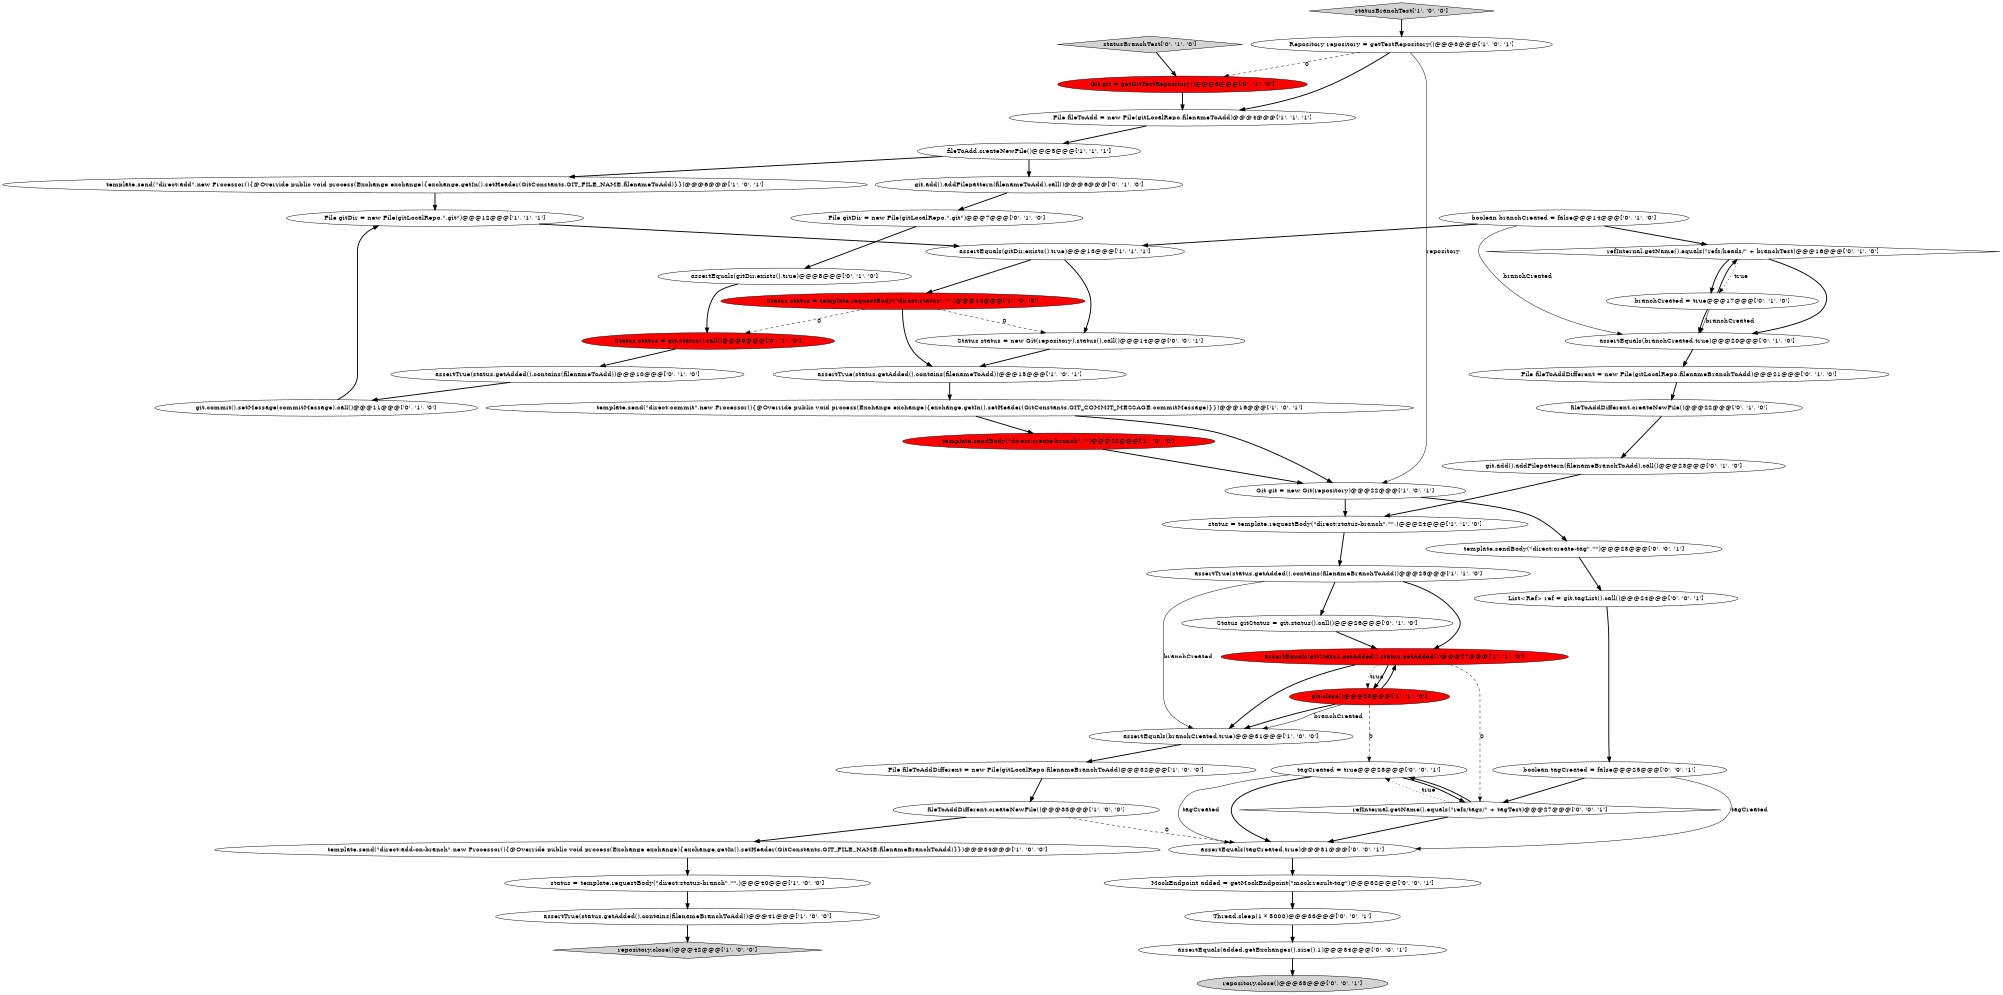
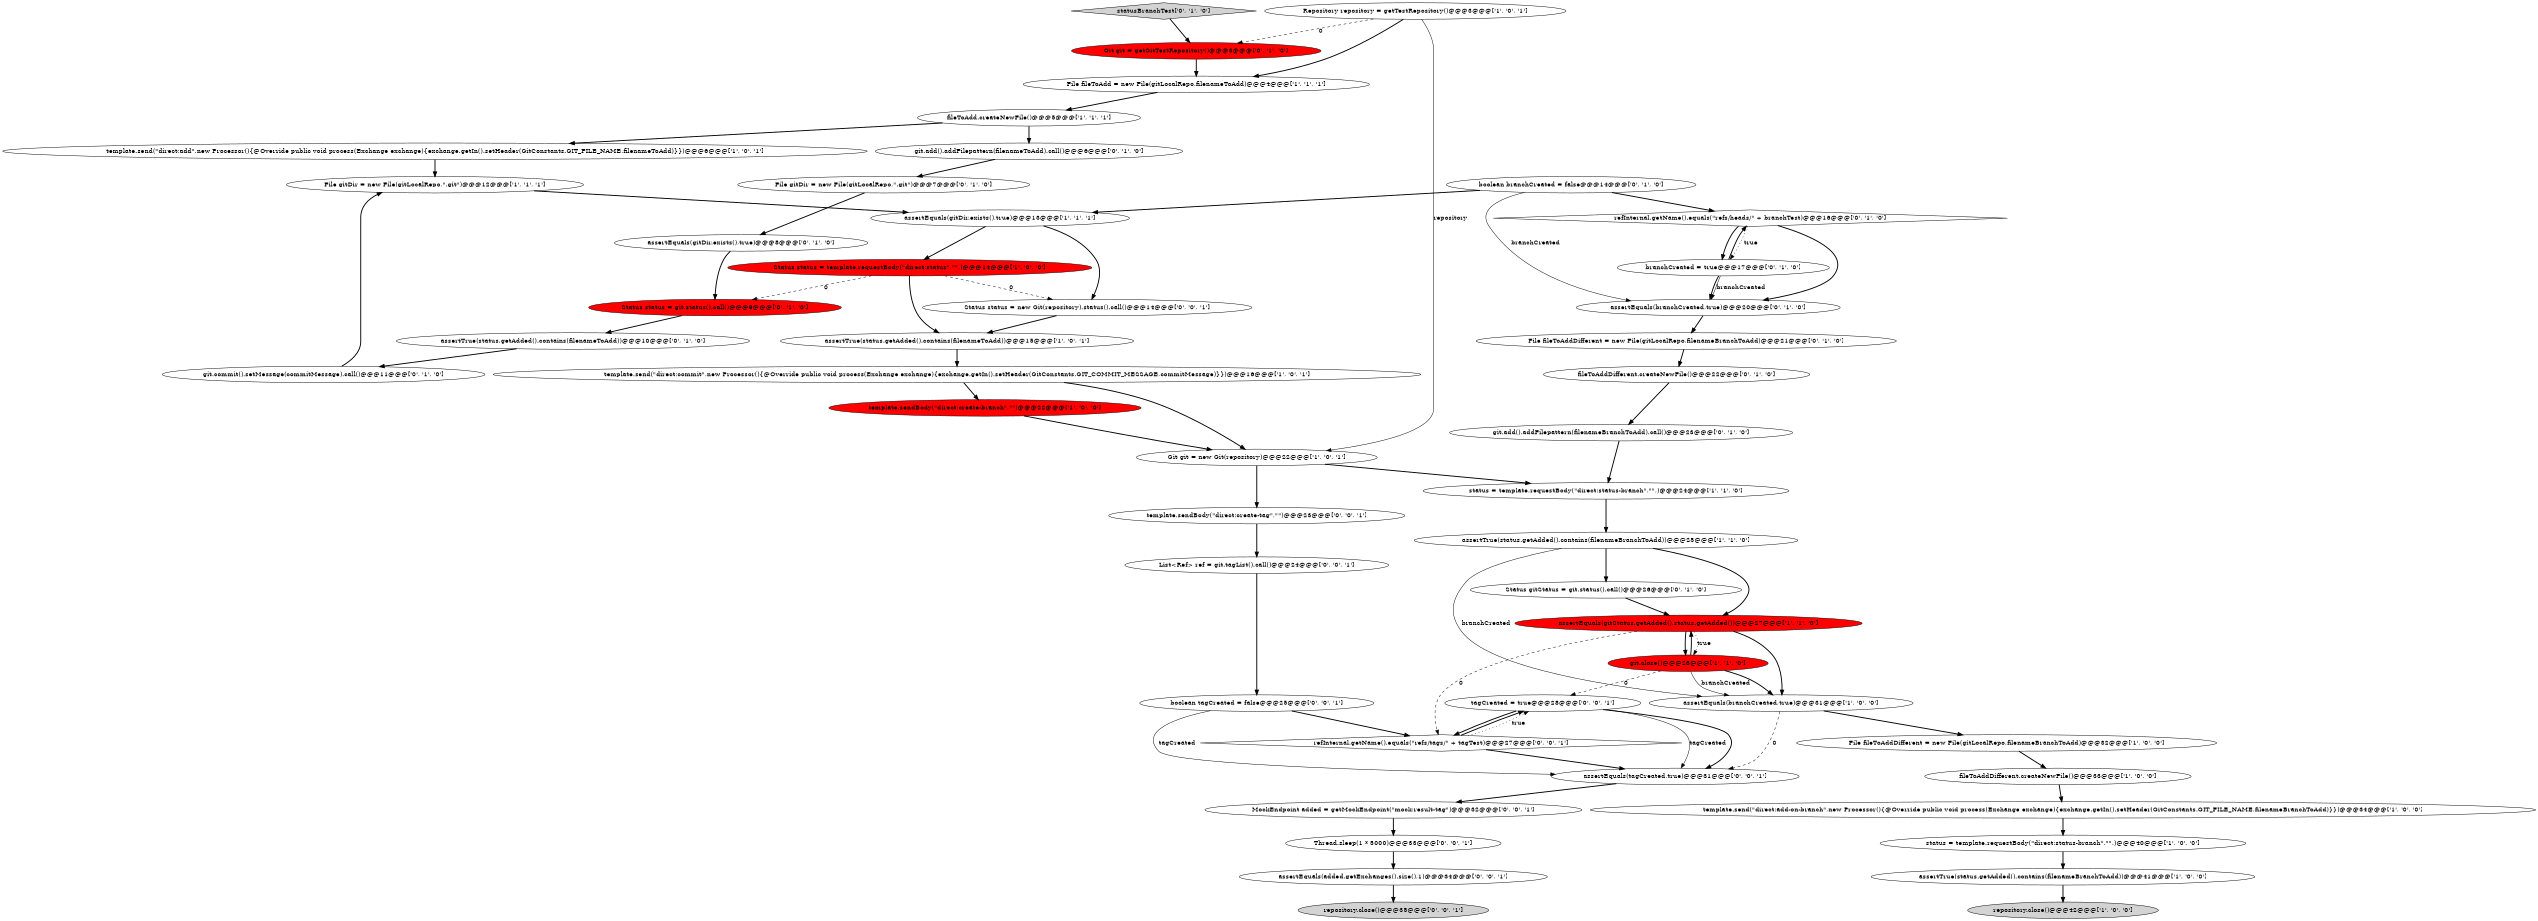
node "statusBranchTest['1', '0', '0']": removed
edge "fileToAddDifferent.createNewFile()@@@33@@@['1', '0', '0']" -> "assertEquals(tagCreated,true)@@@31@@@['0', '0', '1']": now "assertEquals(branchCreated,true)@@@31@@@['1', '0', '0']" -> "assertEquals(tagCreated,true)@@@31@@@['0', '0', '1']"
node "repository.close()@@@42@@@['1', '0', '0']": shape diamond -> ellipse
